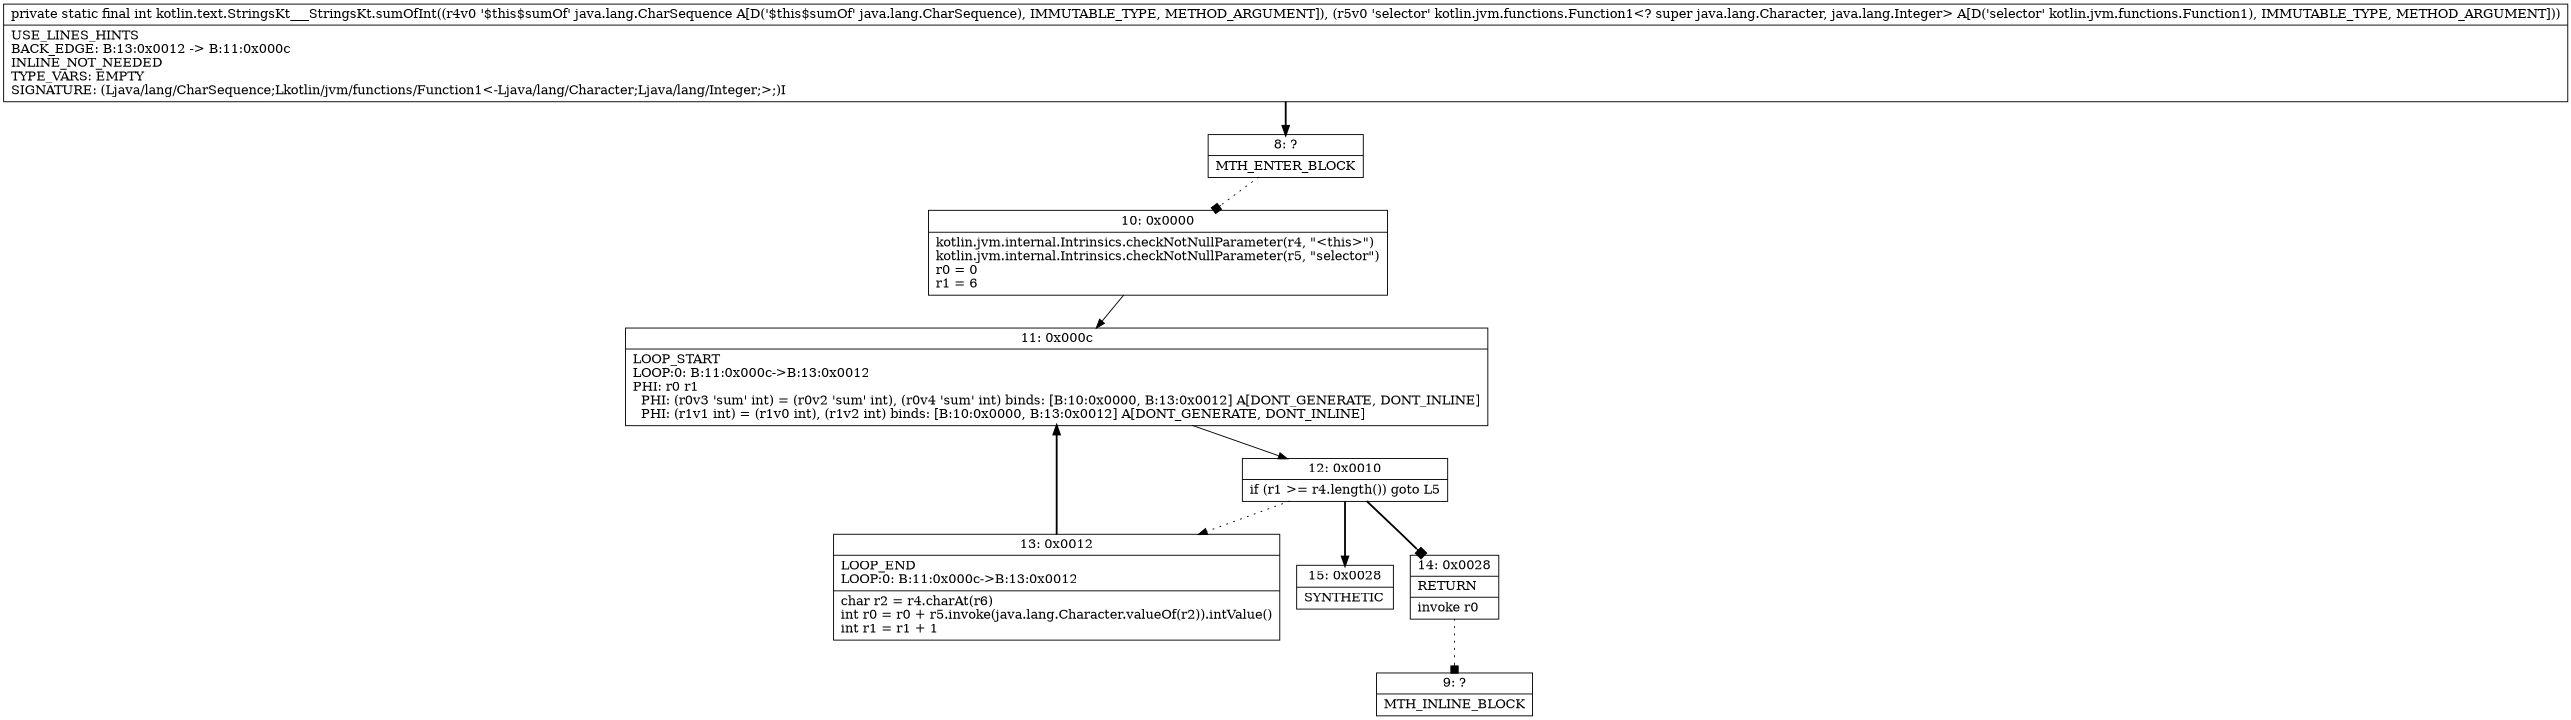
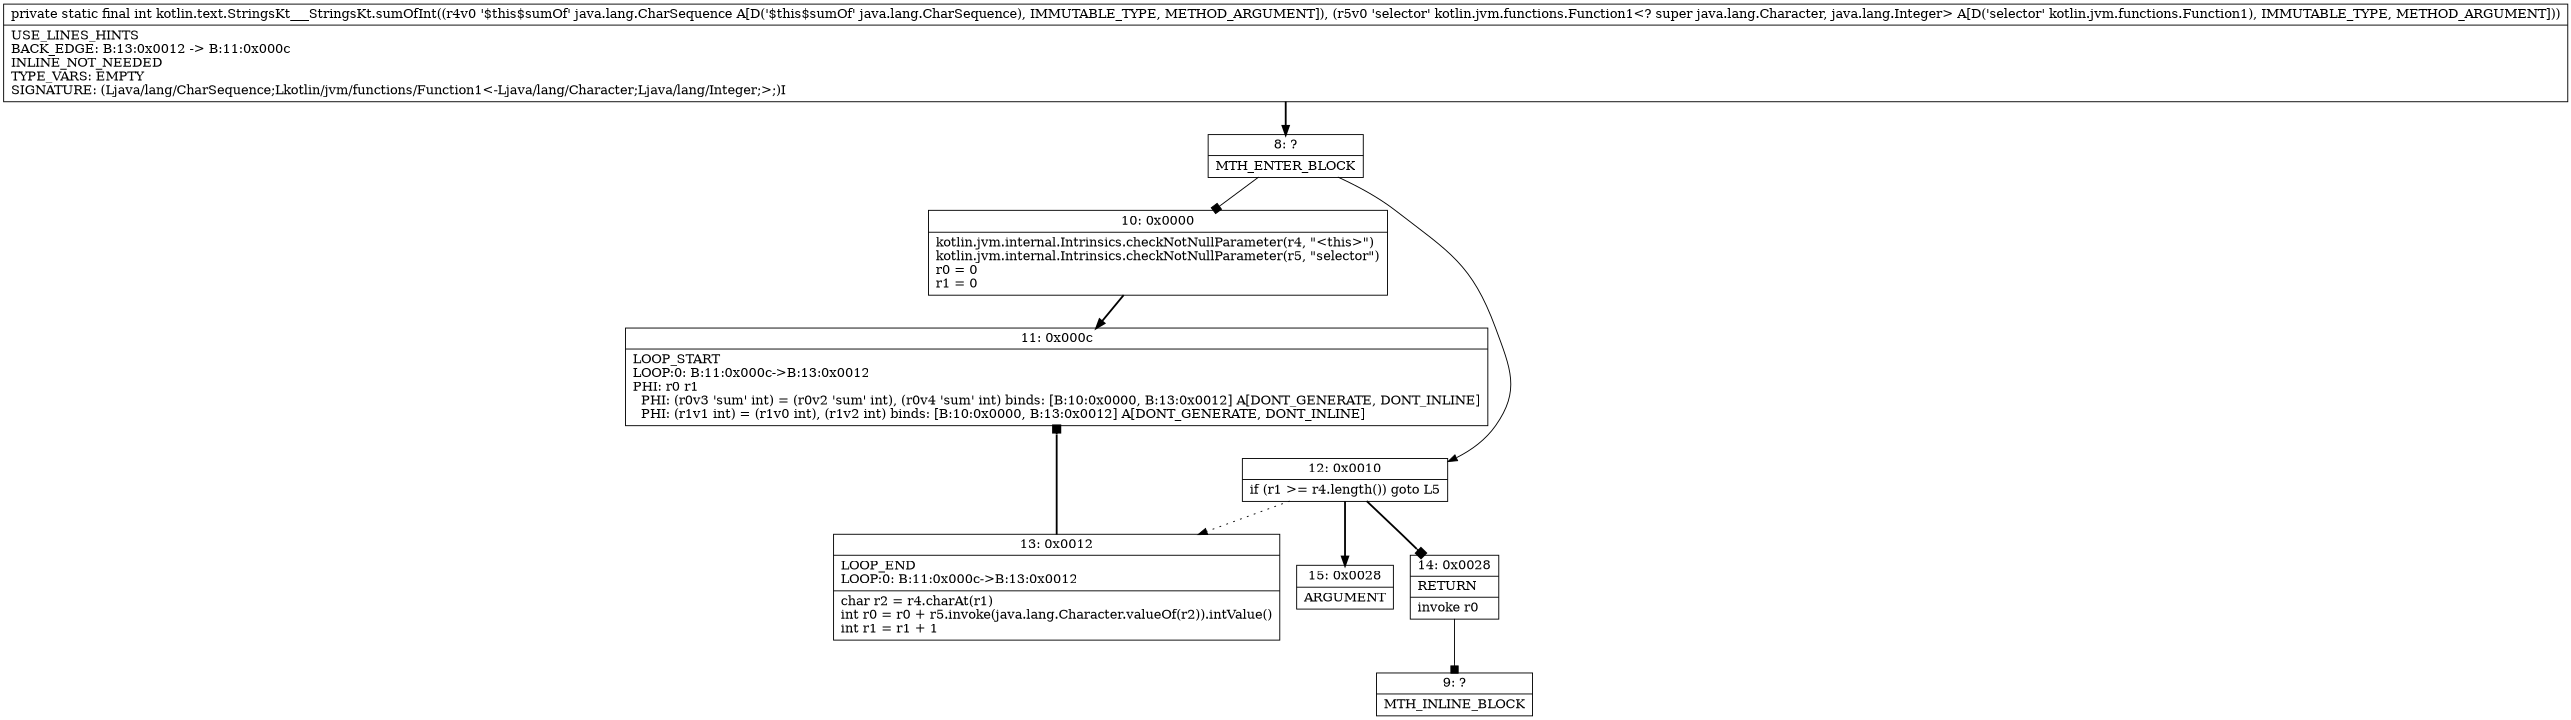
edge "8: ?" -> "10: 0x0000": style dotted -> solid
node "10: 0x0000": text "r1 = 6" -> "r1 = 0"
edge "10: 0x0000" -> "11: 0x000c": style solid -> bold
edge "11: 0x000c" -> "12: 0x0010": now "8: ?" -> "12: 0x0010"
edge "13: 0x0012" -> "11: 0x000c": arrowhead normal -> box
node "15: 0x0028": text "SYNTHETIC" -> "ARGUMENT"
node "13: 0x0012": text "char r2 = r4.charAt(r6)" -> "char r2 = r4.charAt(r1)"
edge "14: 0x0028" -> "9: ?": style dotted -> solid
